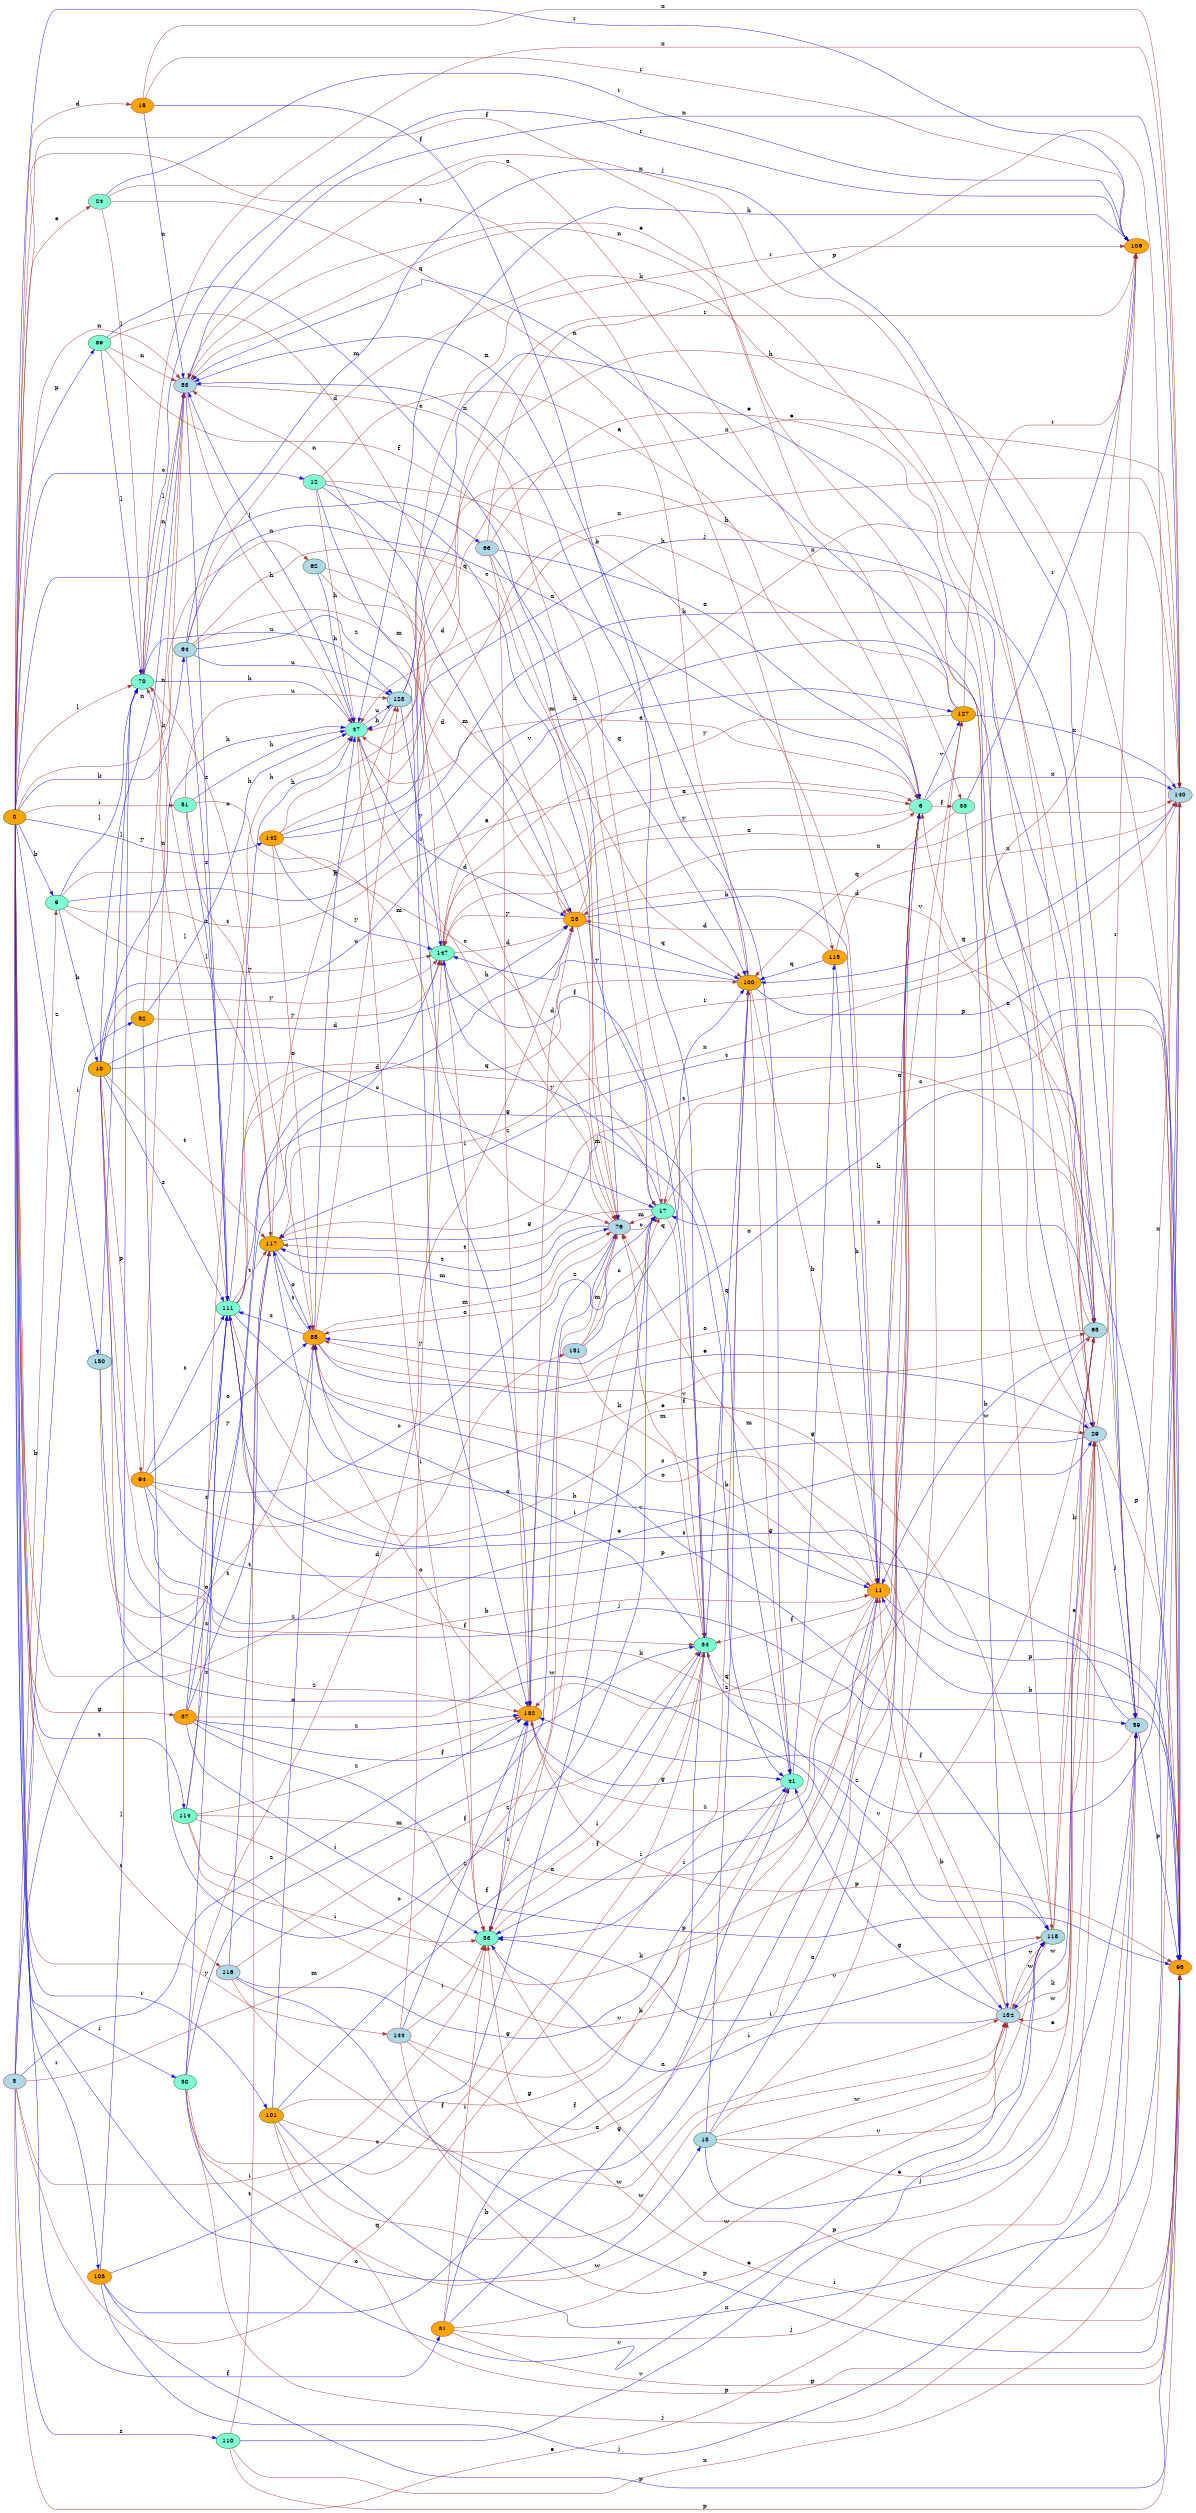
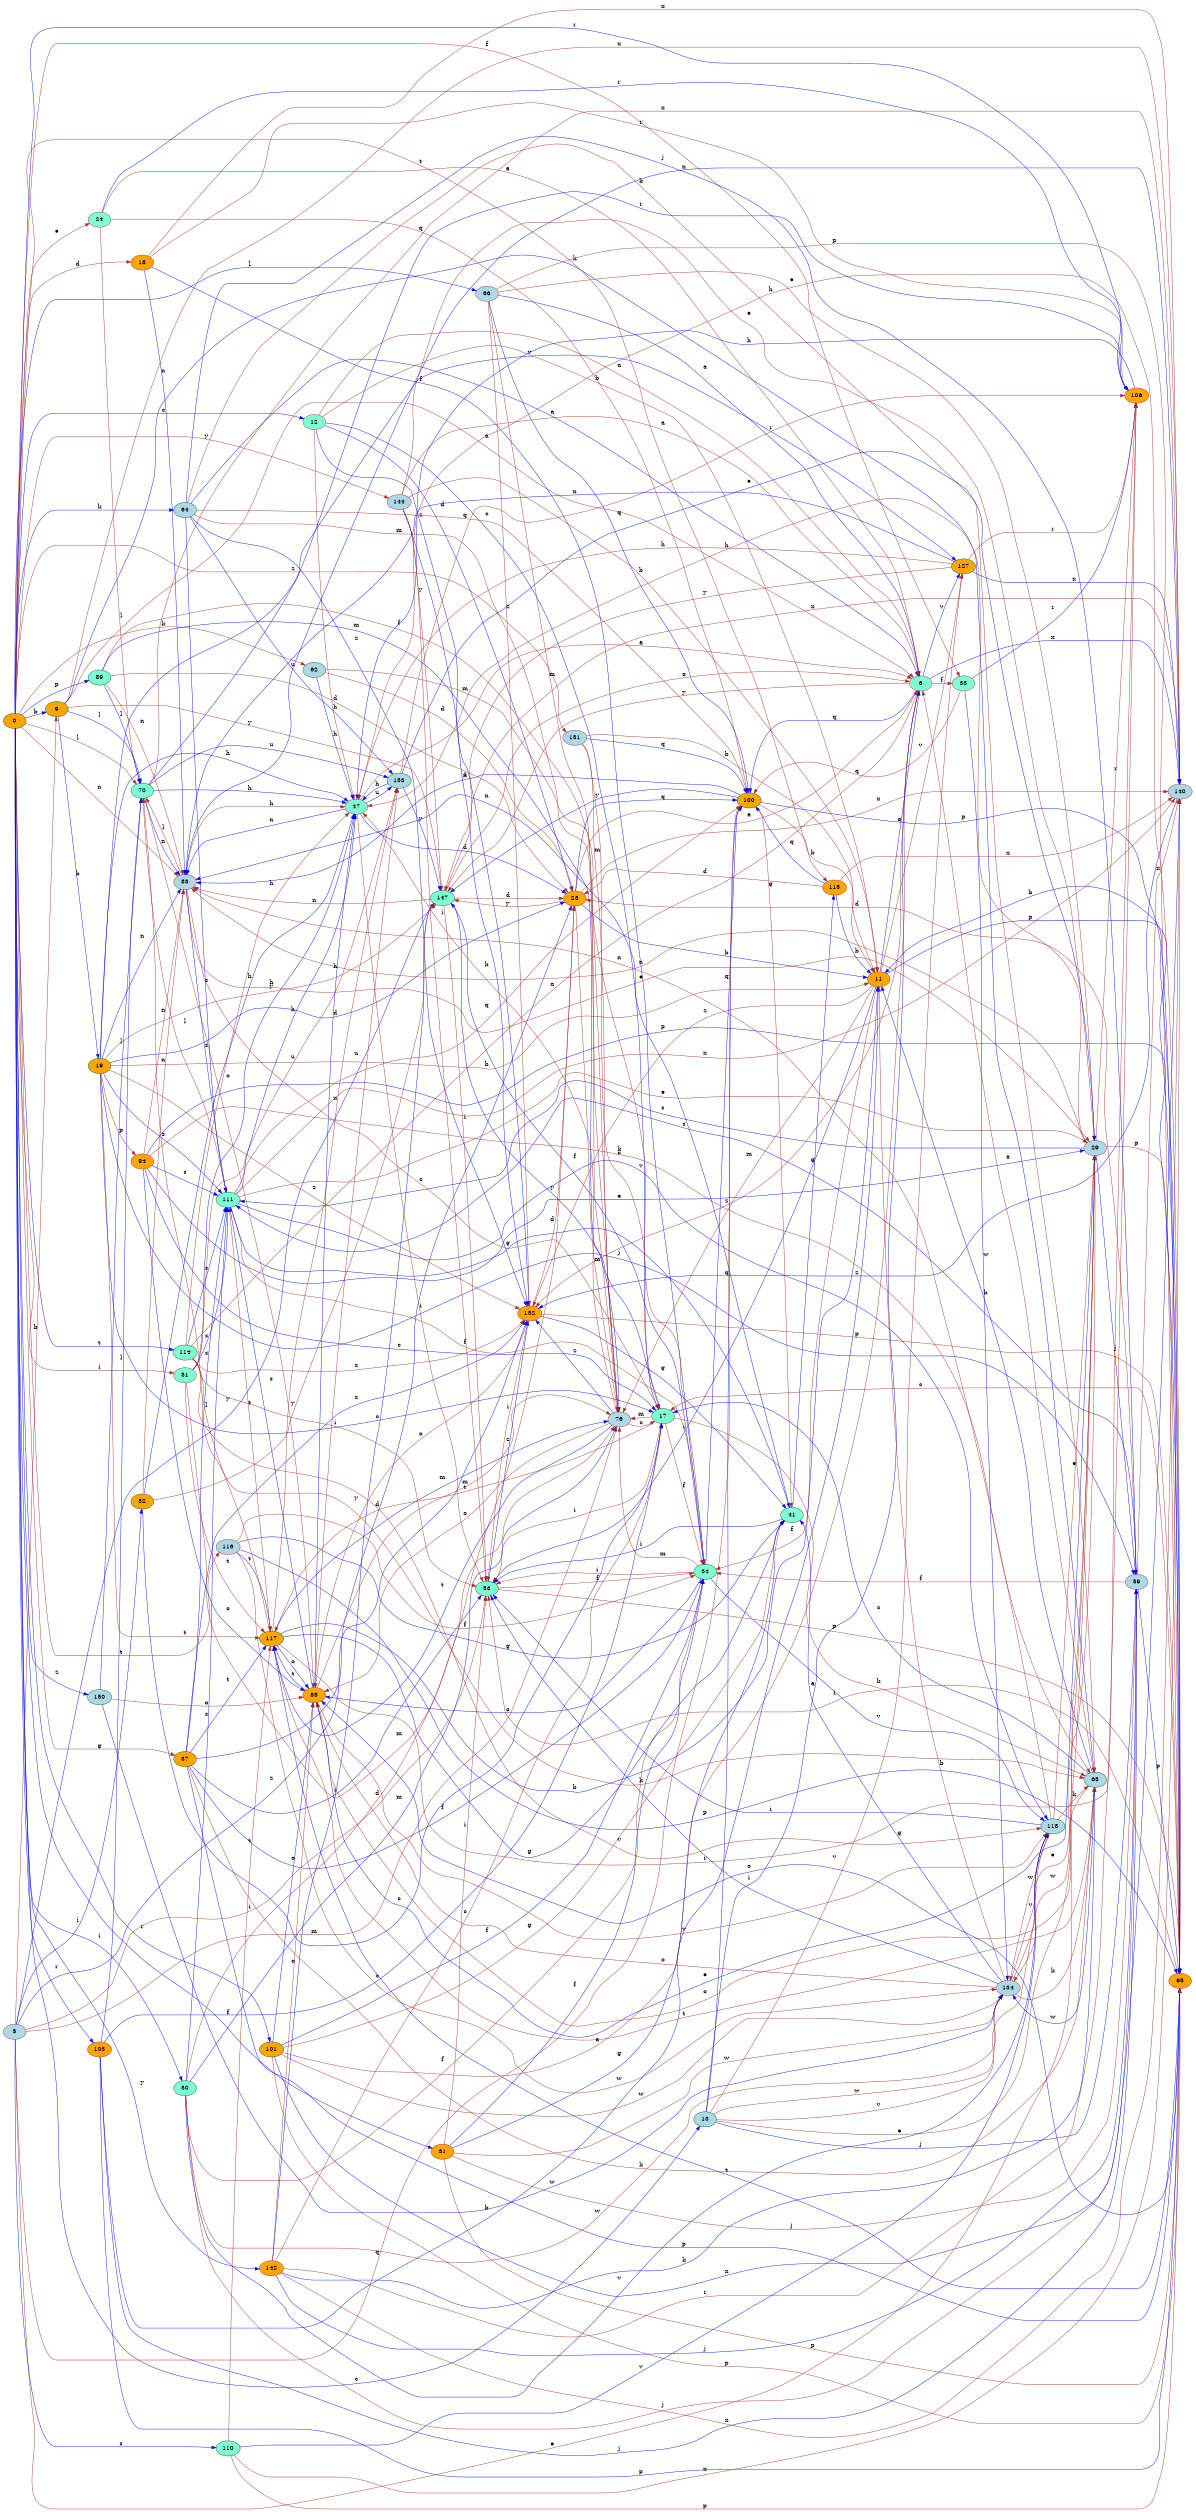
node "123": label "123" -> "153"
node "9": fillcolor aquamarine -> orange
edge "140" -> "100": now "6" -> "100"
node "10": label "10" -> "19"
node "37": color brown -> darkgreen
